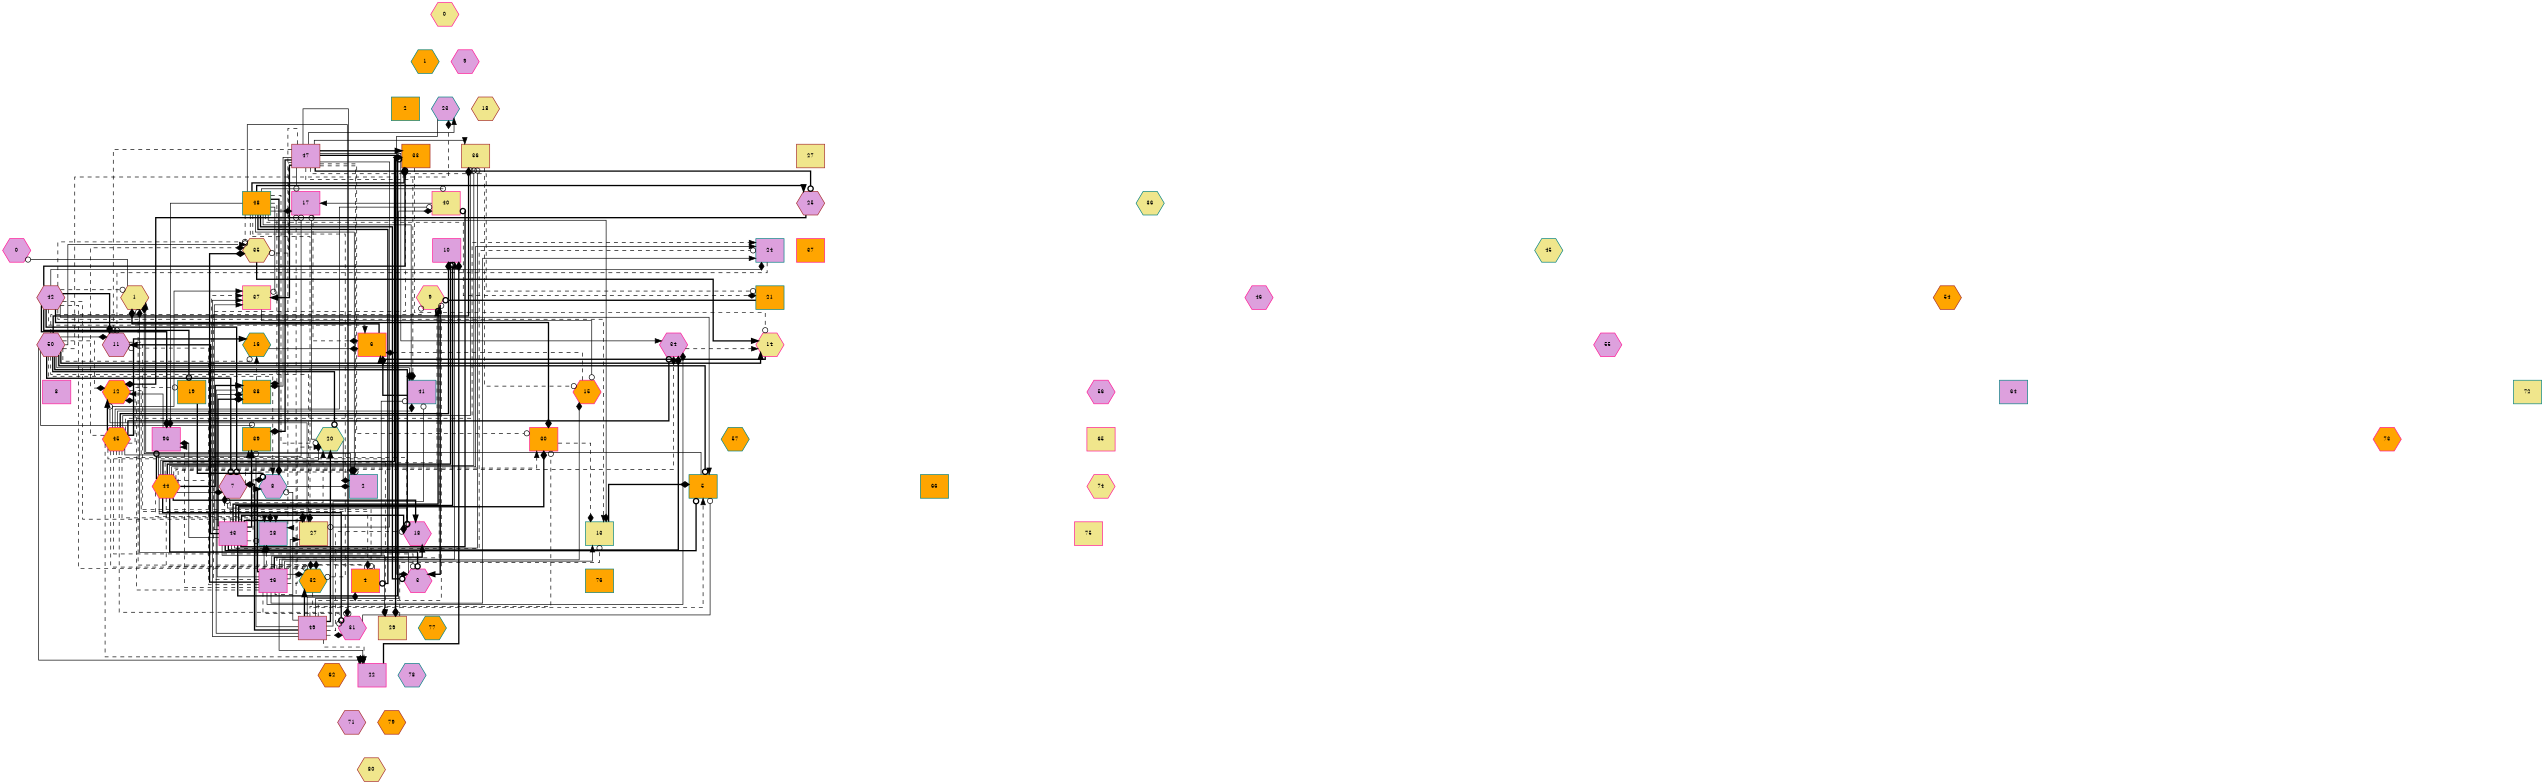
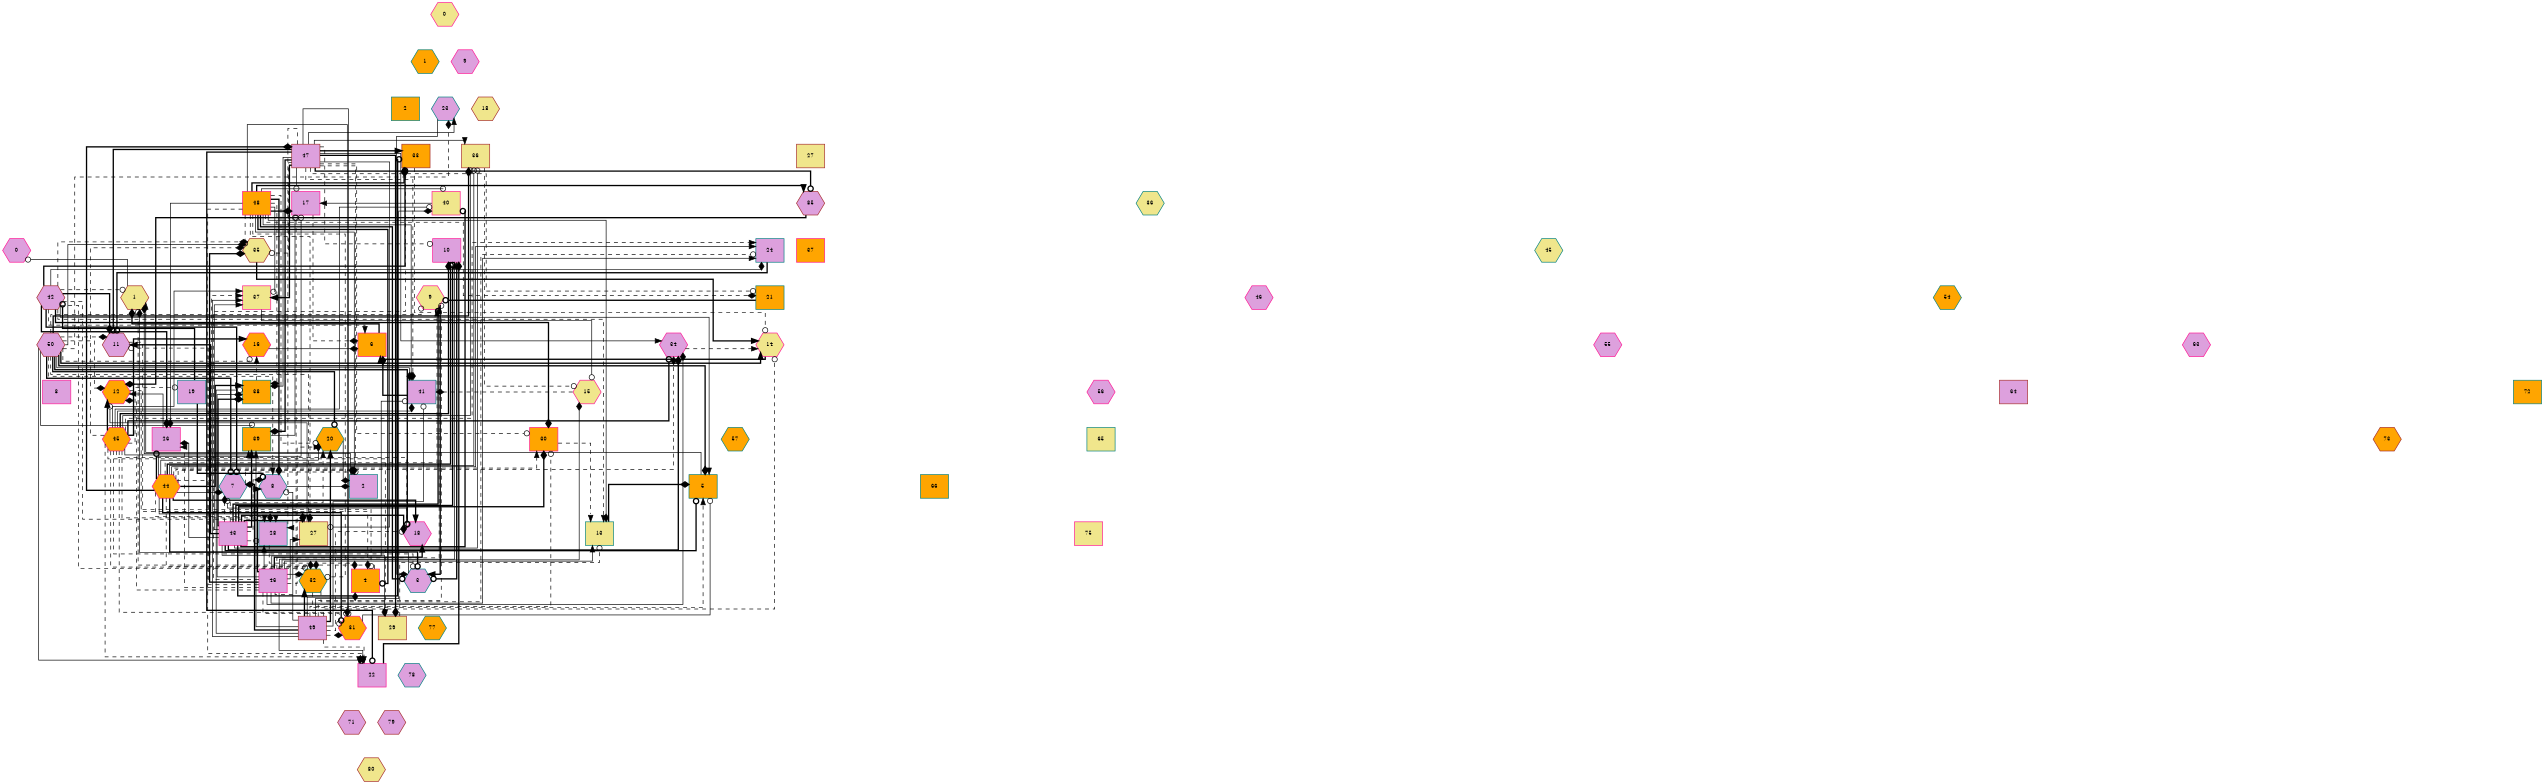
edge "47" -> "11": style dashed -> bold
node "48": color teal -> deeppink
node "25": label "25" -> "85"
edge "48" -> "17": style solid -> bold
edge "42" -> "35": arrowhead odot -> diamond
edge "47" -> "10": added
edge "43" -> "24": now "32" -> "24"
edge "50" -> "35": arrowhead normal -> diamond
edge "24" -> "11": style dashed -> bold
node "54": color brown -> teal
edge "42" -> "19": reversed
edge "20" -> "17": now "39" -> "17"
edge "50" -> "11": style solid -> dashed
node "16": color teal -> deeppink
node "63": added
edge "15" -> "6": now "15" -> "41"
edge "50" -> "5": arrowhead odot -> diamond
node "19": fillcolor orange -> plum
node "15": fillcolor orange -> khaki
node "64": color teal -> brown
node "72": fillcolor khaki -> orange
edge "44" -> "33": now "44" -> "47"
edge "10" -> "3": added
node "96": label "96" -> "26"
node "20": fillcolor khaki -> orange
node "65": color deeppink -> teal
node "73": color deeppink -> brown
edge "47" -> "22": added
edge "30" -> "13": arrowhead diamond -> normal
node "7": color brown -> teal
node "74": removed
edge "49" -> "39": arrowhead odot -> normal
edge "4" -> "28": reversed
node "3": color deeppink -> teal
node "76": removed
edge "49" -> "14": added
edge "48" -> "22": added
node "31": fillcolor plum -> orange
node "62": removed
node "79": fillcolor orange -> plum
